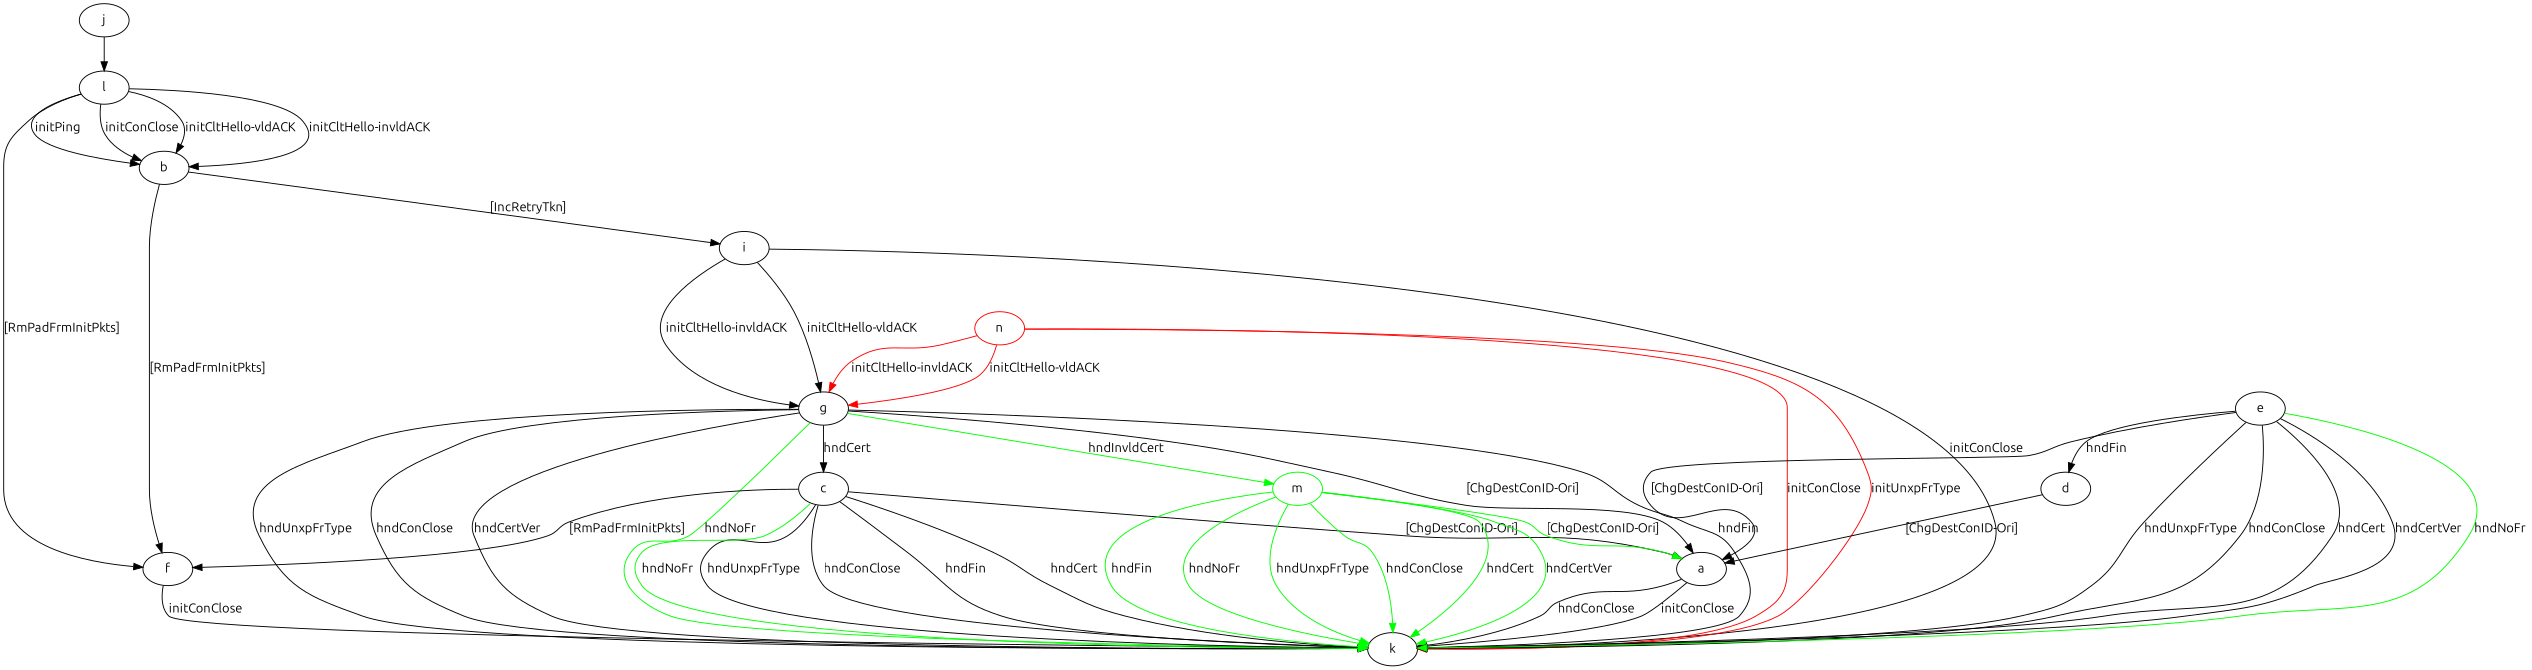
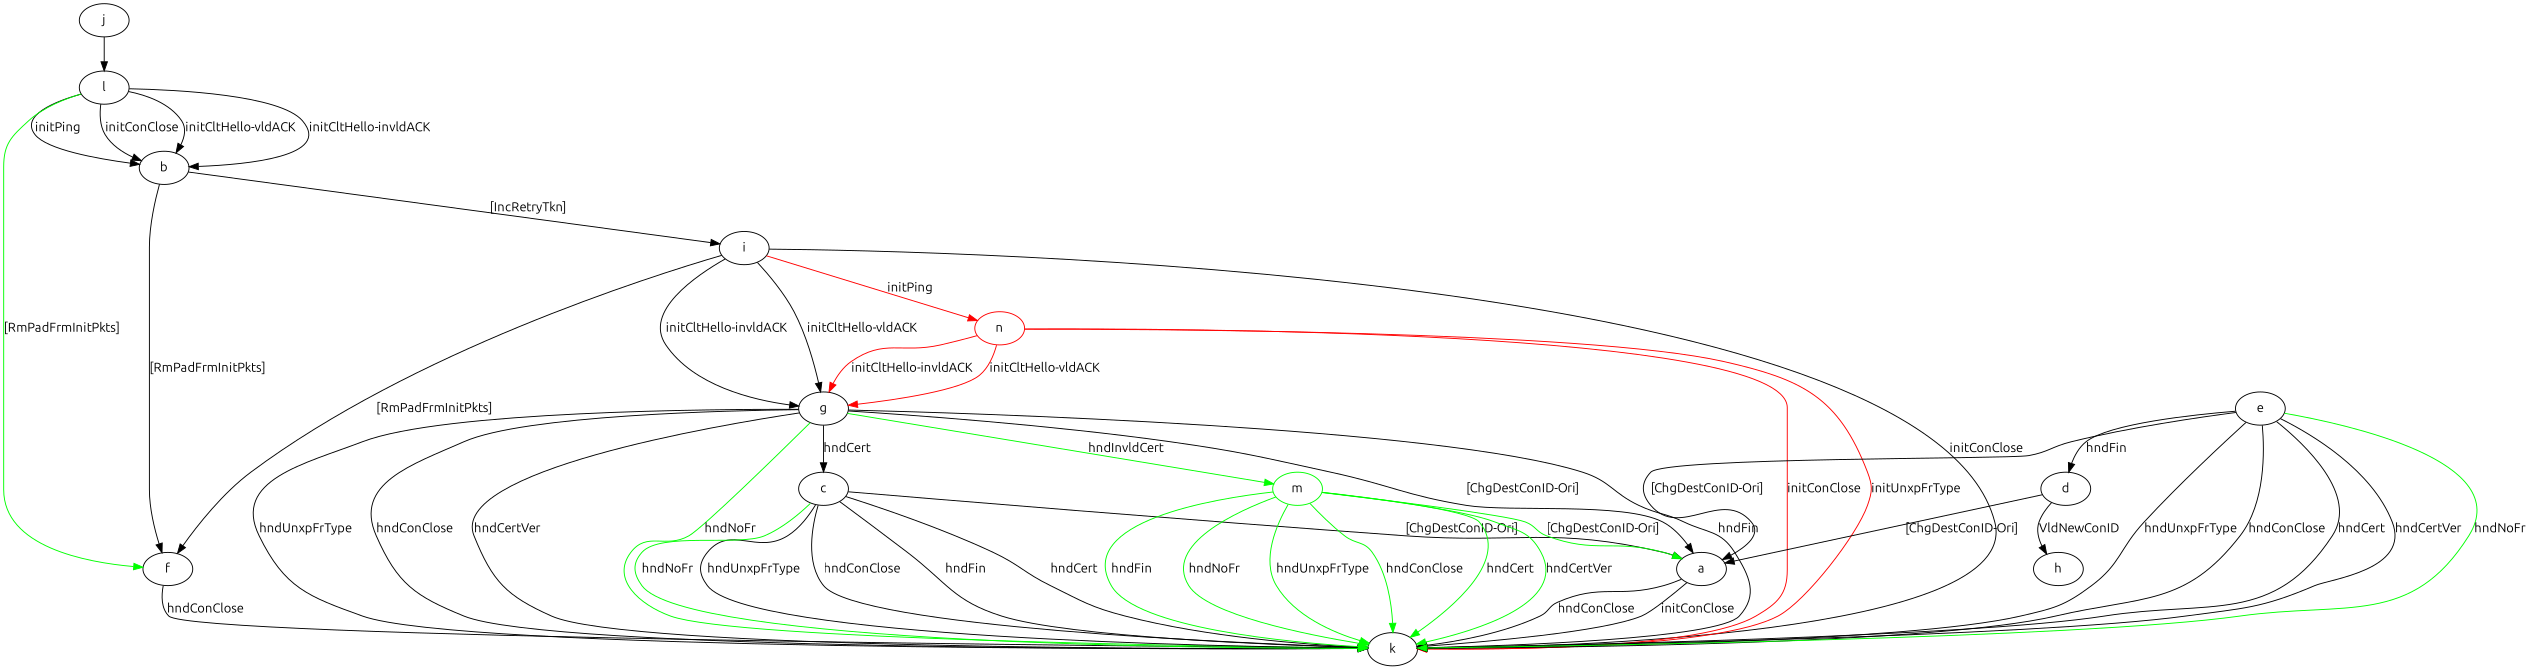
edge "i" -> "n": added, label "initPing"
edge "l" -> "f": color black -> green
edge "c" -> "f": now "i" -> "f"
node "h": added
edge "f" -> "k": label "initConClose " -> "hndConClose "
